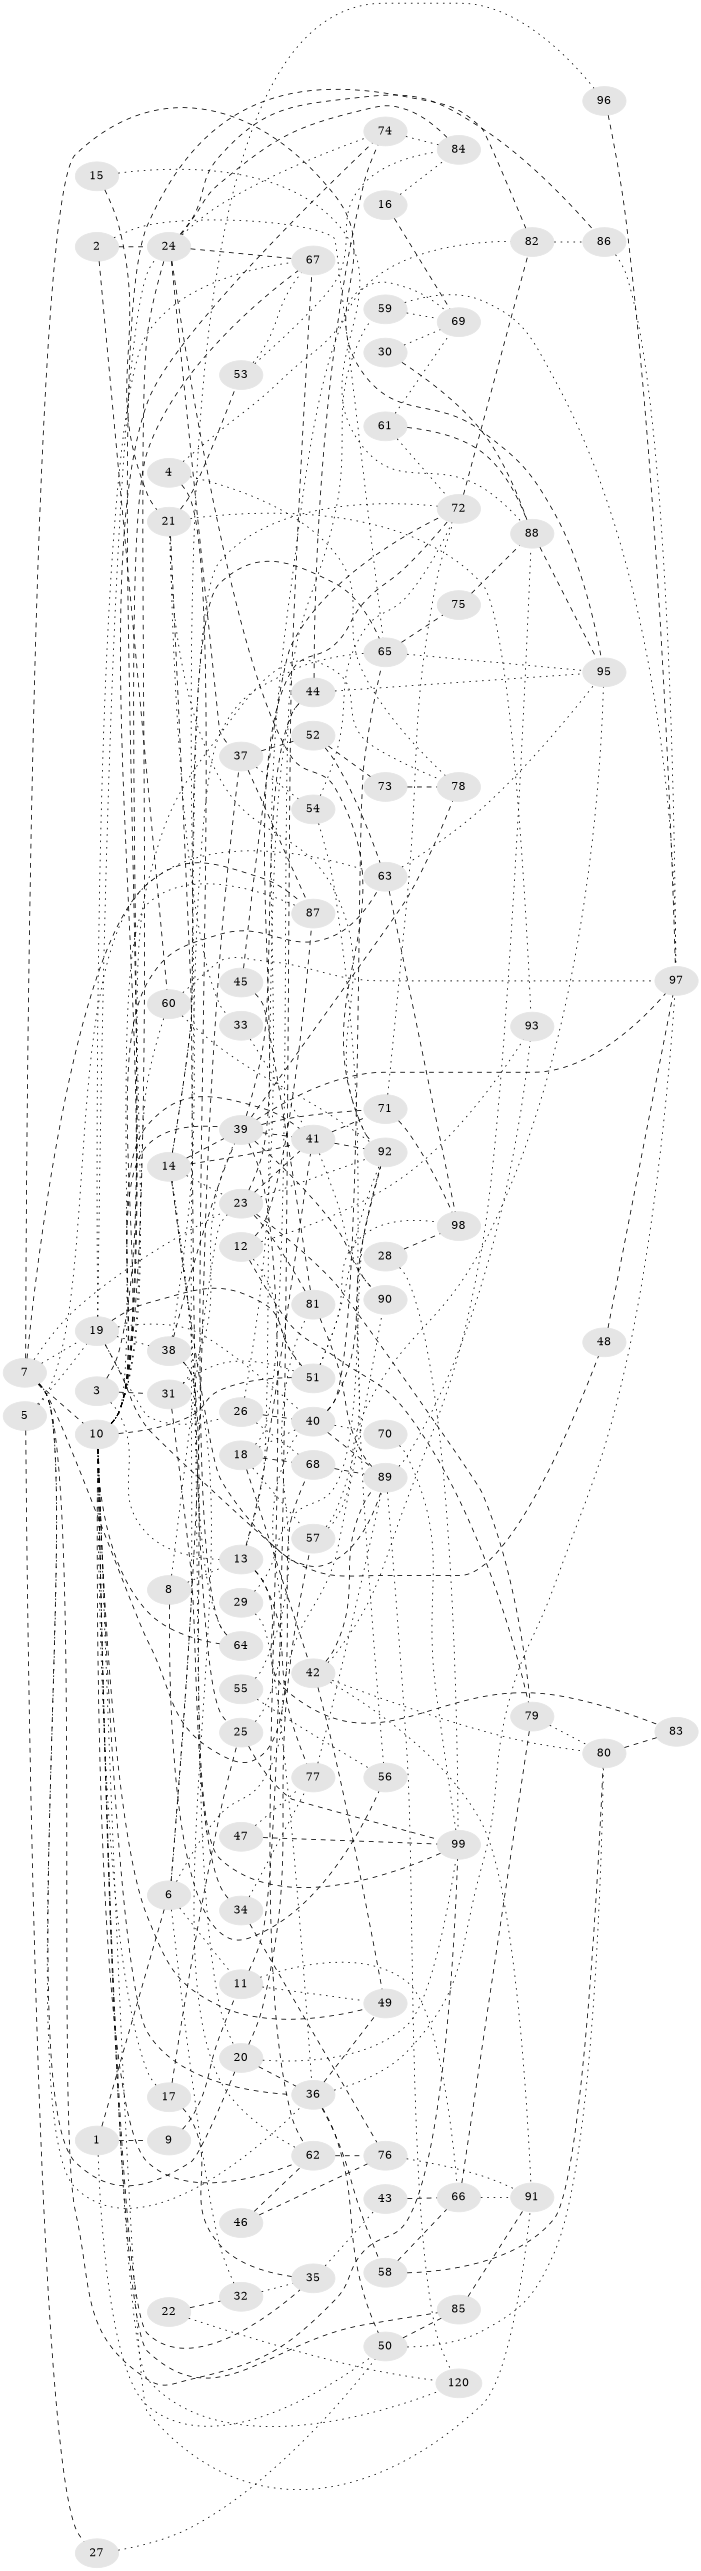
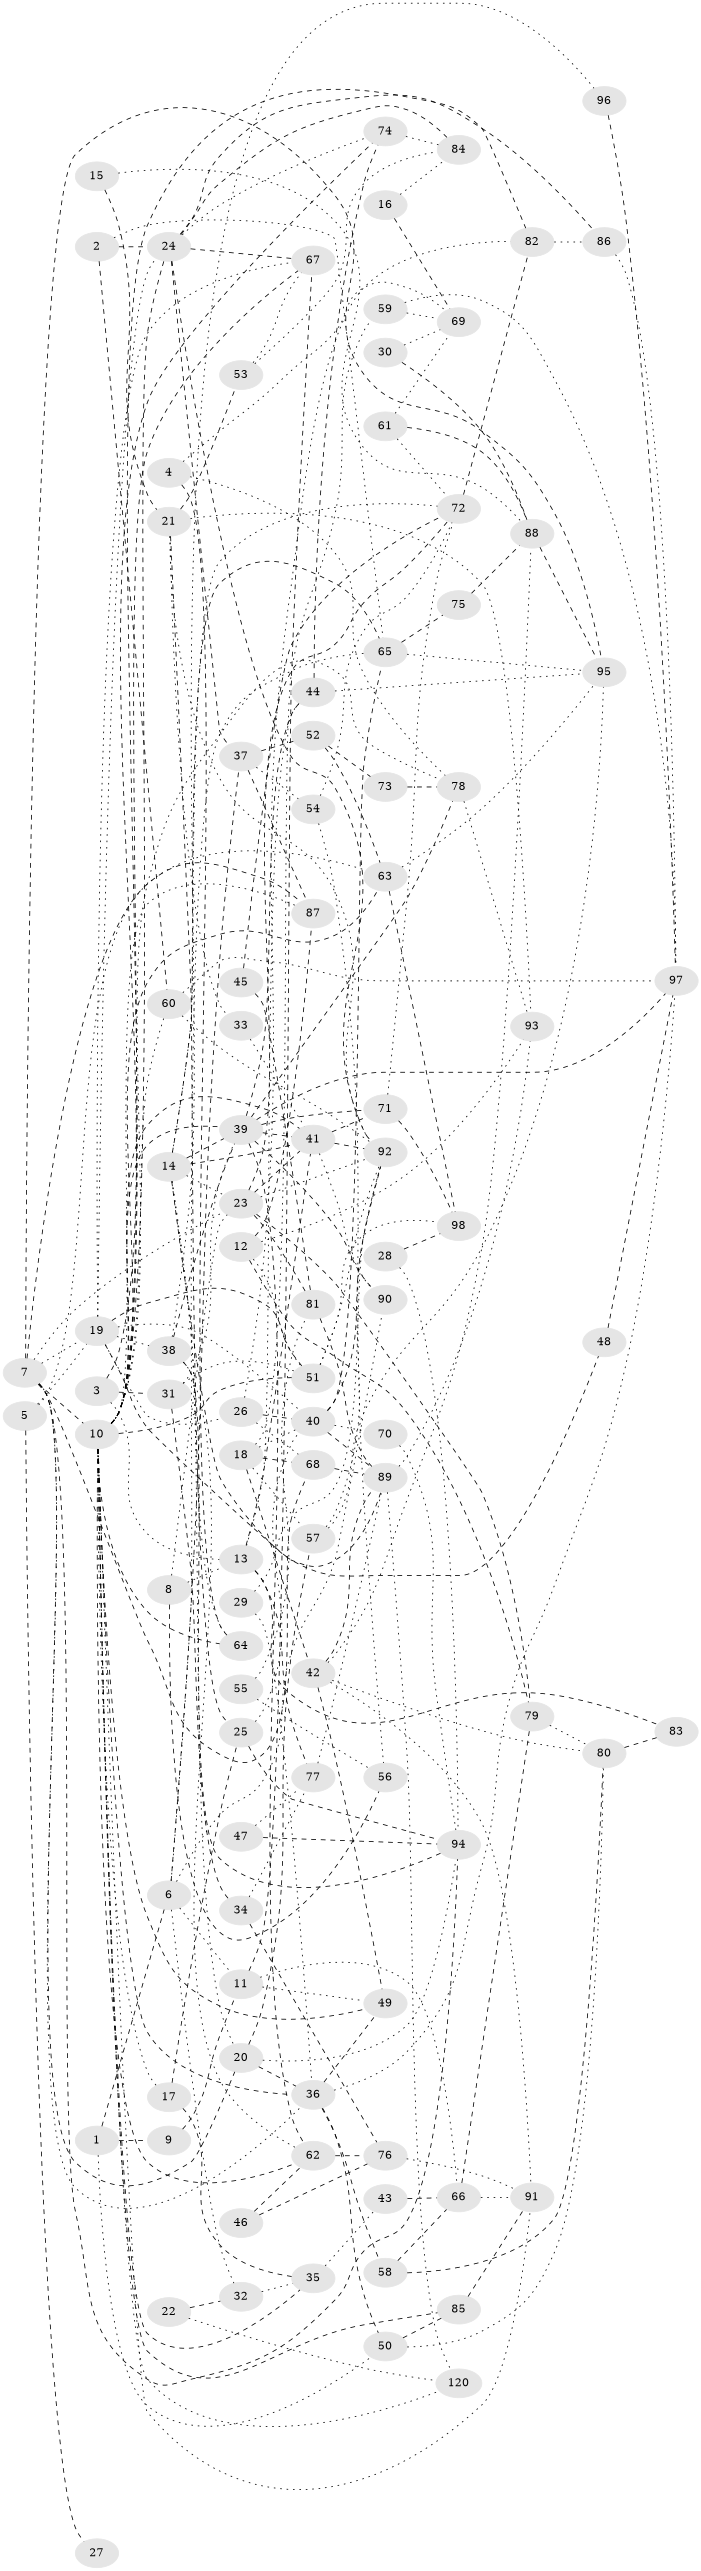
edge "78" -- "93": added
node "99": label "99" -> "94"
edge "50" -- "27": removed
